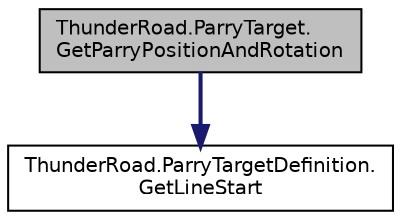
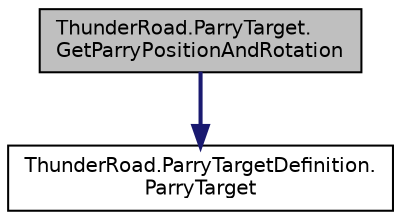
node "ThunderRoad.ParryTargetDefinition. GetLineStart": label "ThunderRoad.ParryTargetDefinition. GetLineStart" -> "ThunderRoad.ParryTargetDefinition. ParryTarget"
